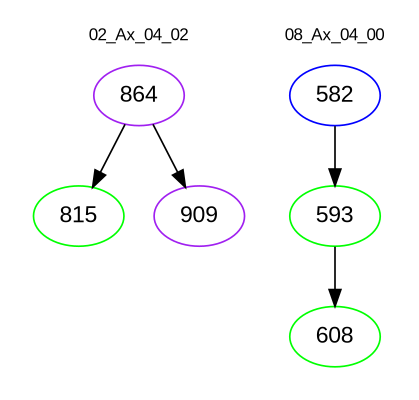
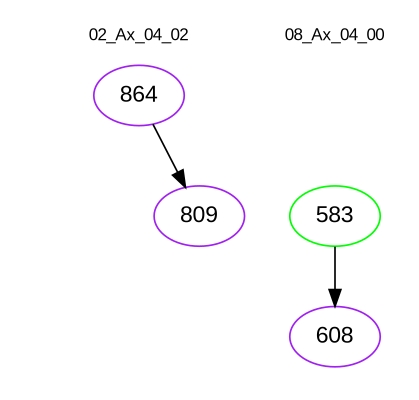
node "582": removed
node "815": removed
node "909": label "909" -> "809"
node "593": label "593" -> "583"
node "608": color green -> purple
